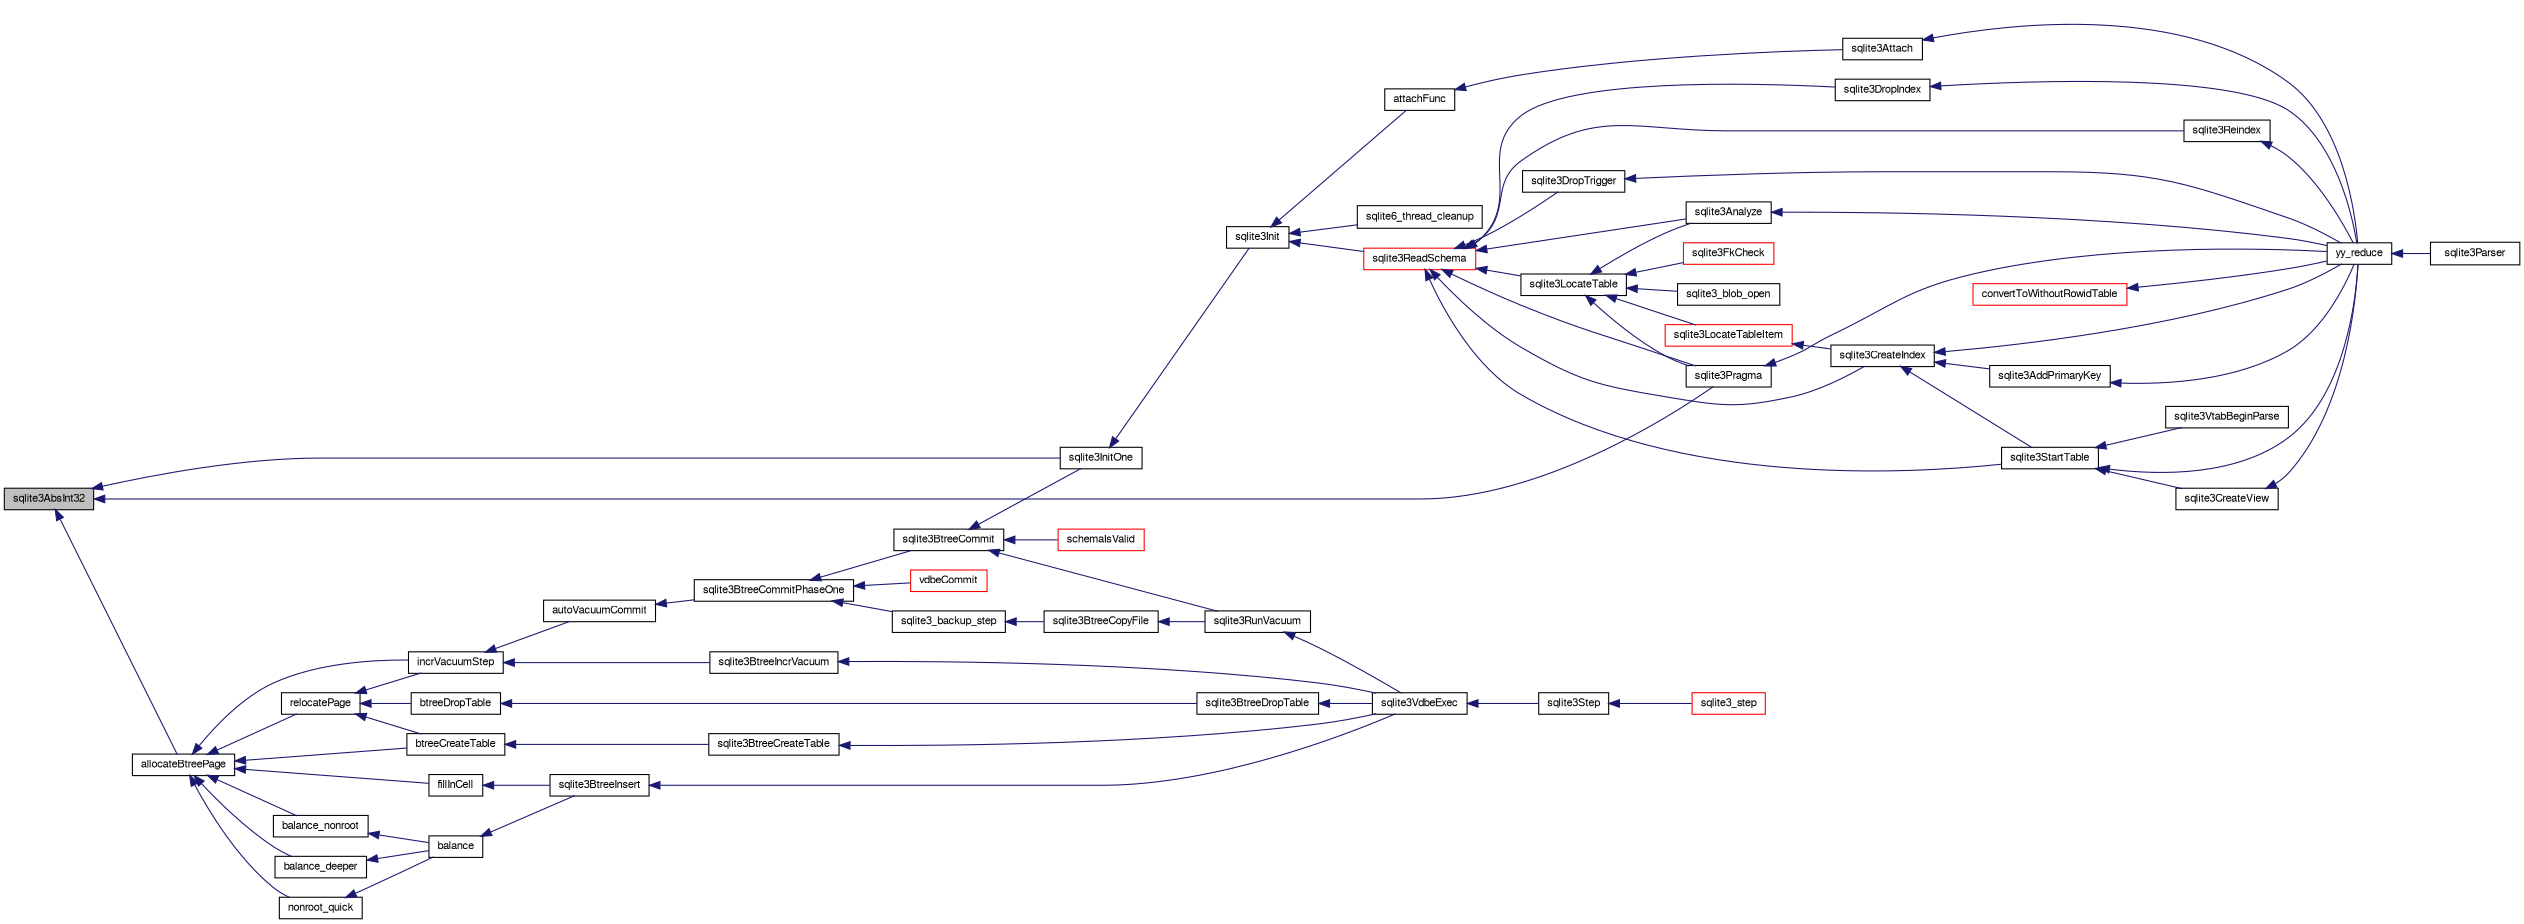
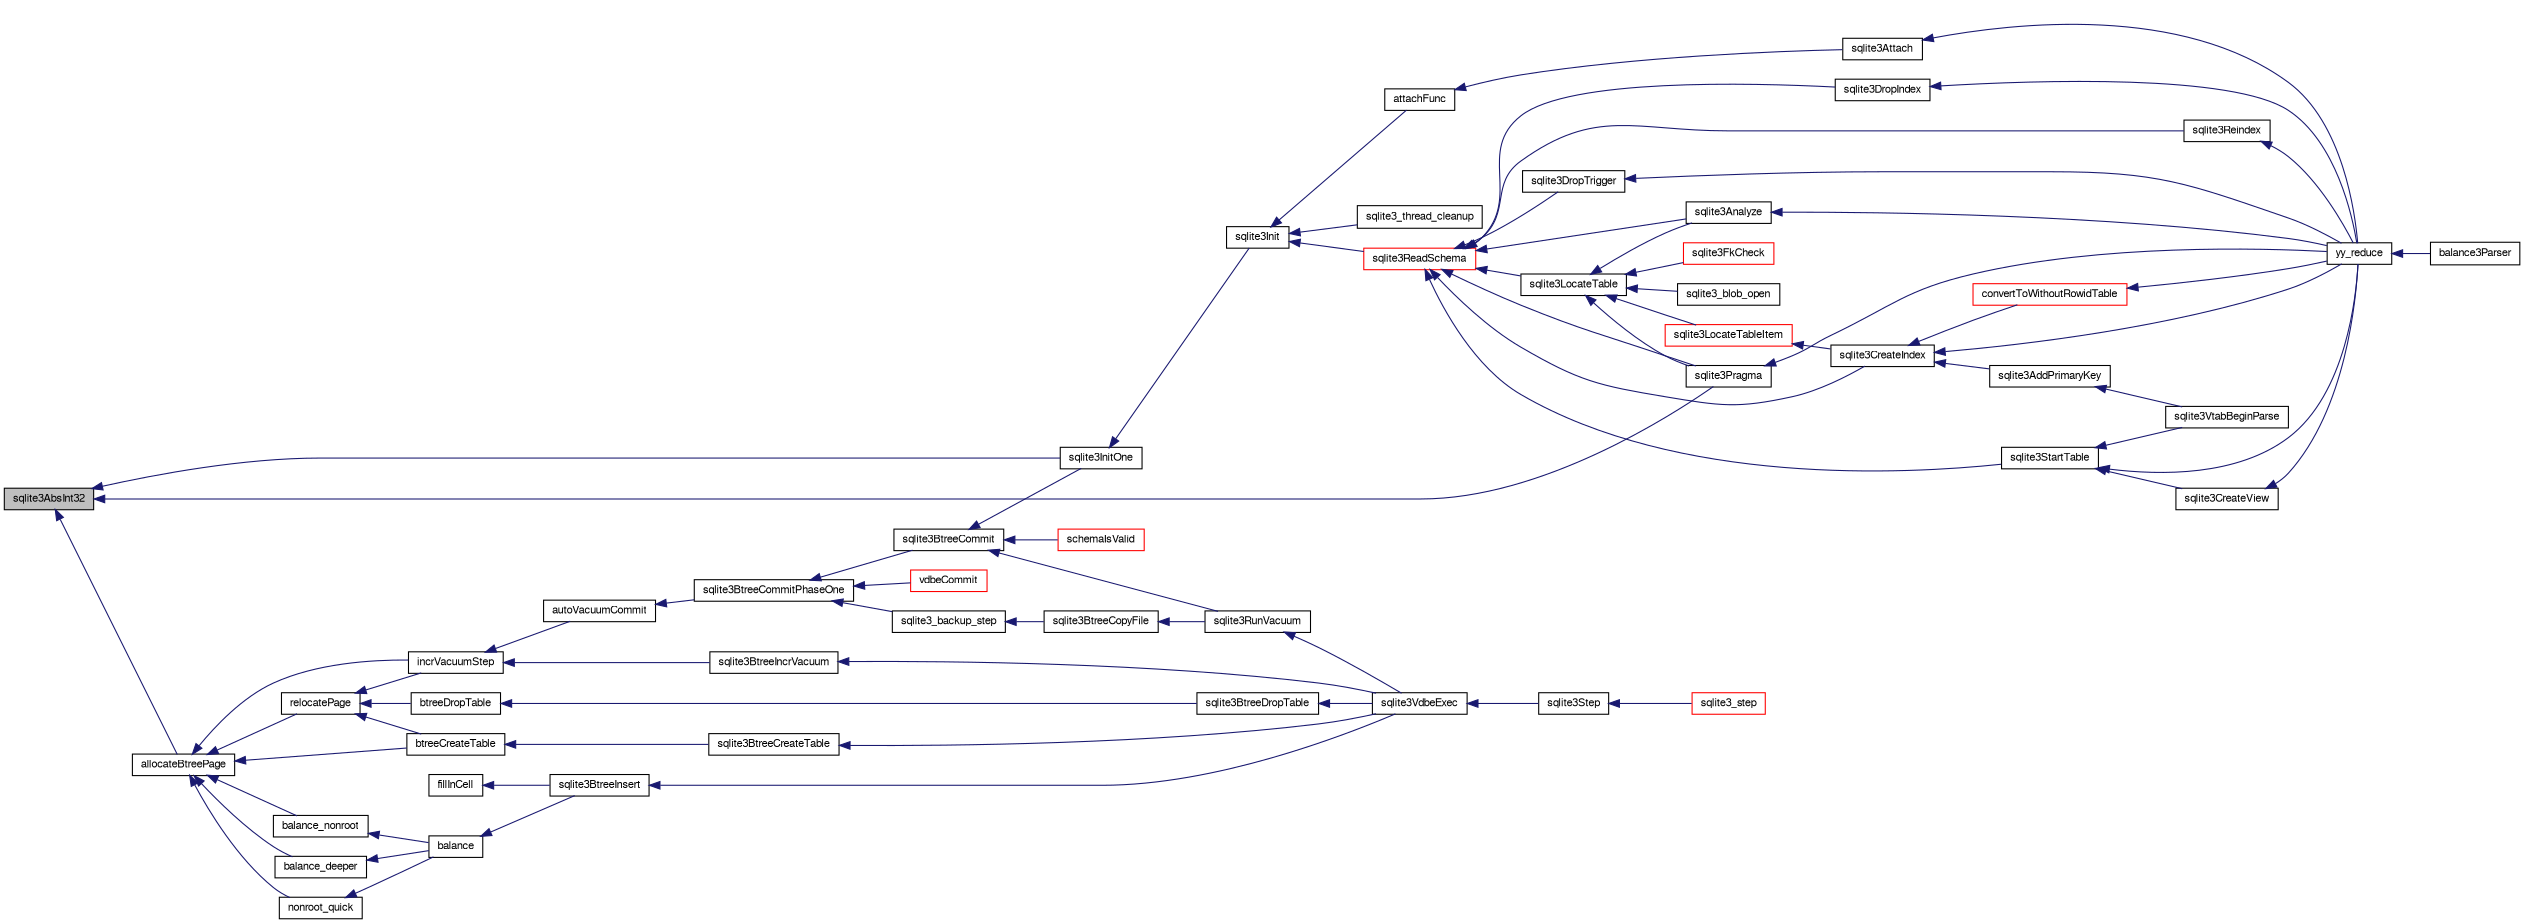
node "sqlite6_thread_cleanup": label "sqlite6_thread_cleanup" -> "sqlite3_thread_cleanup"
node "sqlite3Parser": label "sqlite3Parser" -> "balance3Parser"
edge "yy_reduce" -> "sqlite3AddPrimaryKey": now "sqlite3VtabBeginParse" -> "sqlite3AddPrimaryKey"
edge "sqlite3StartTable" -> "sqlite3CreateIndex": now "convertToWithoutRowidTable" -> "sqlite3CreateIndex"
edge "fillInCell" -> "allocateBtreePage": removed
